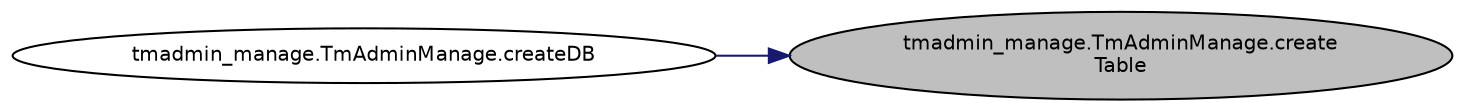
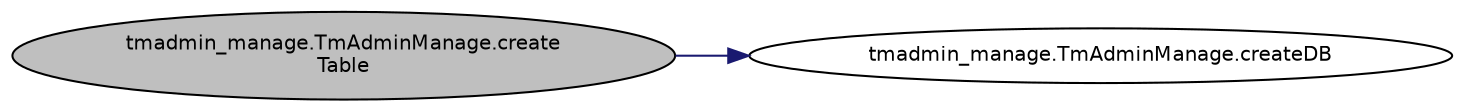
edge "tmadmin_manage.TmAdminManage.createDB" -> "tmadmin_manage.TmAdminManage.create Table": reversed
